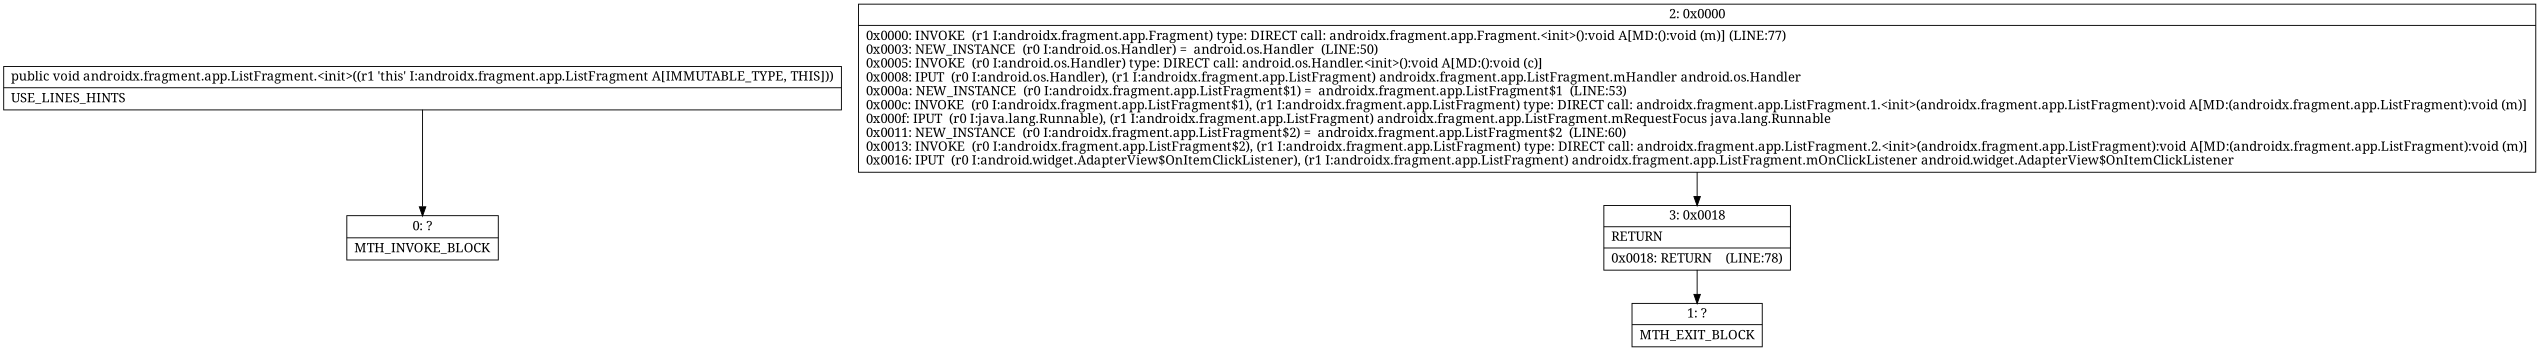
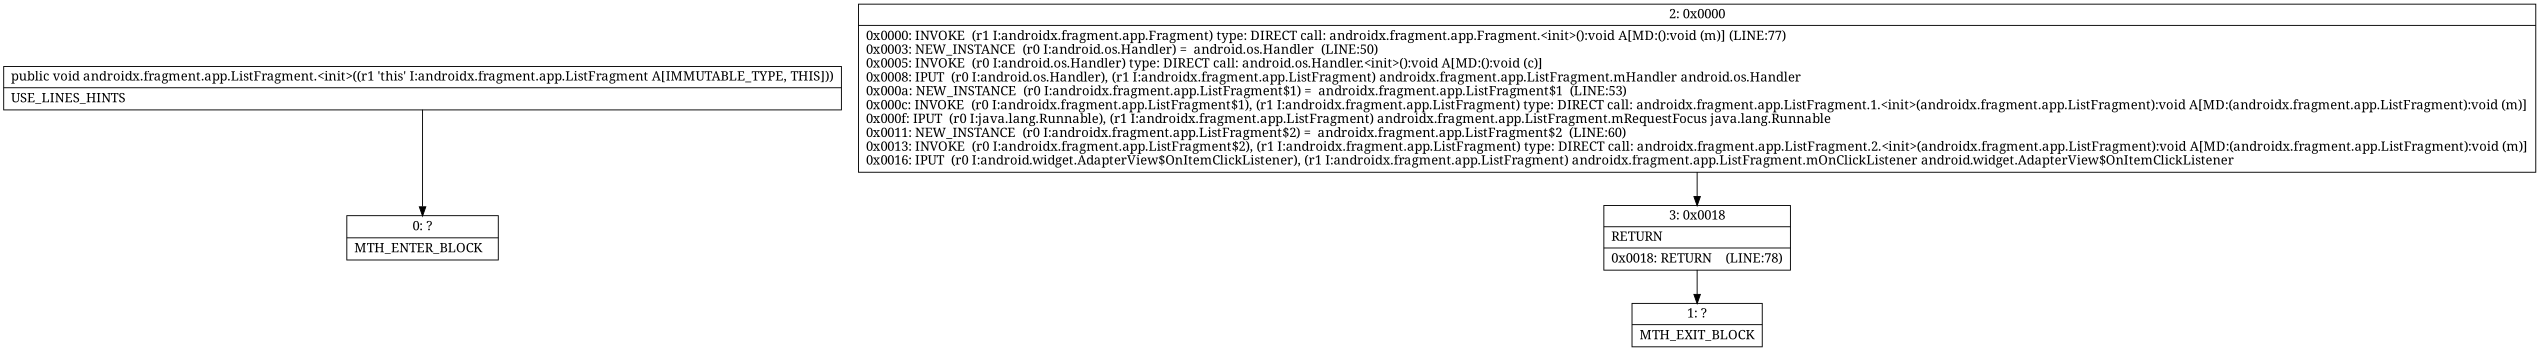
node "0: ?": text "MTH_INVOKE_BLOCK" -> "MTH_ENTER_BLOCK"
